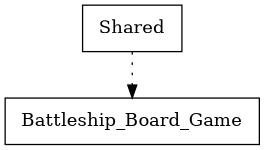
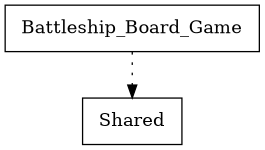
edge "Shared" -> "Battleship_Board_Game": reversed
